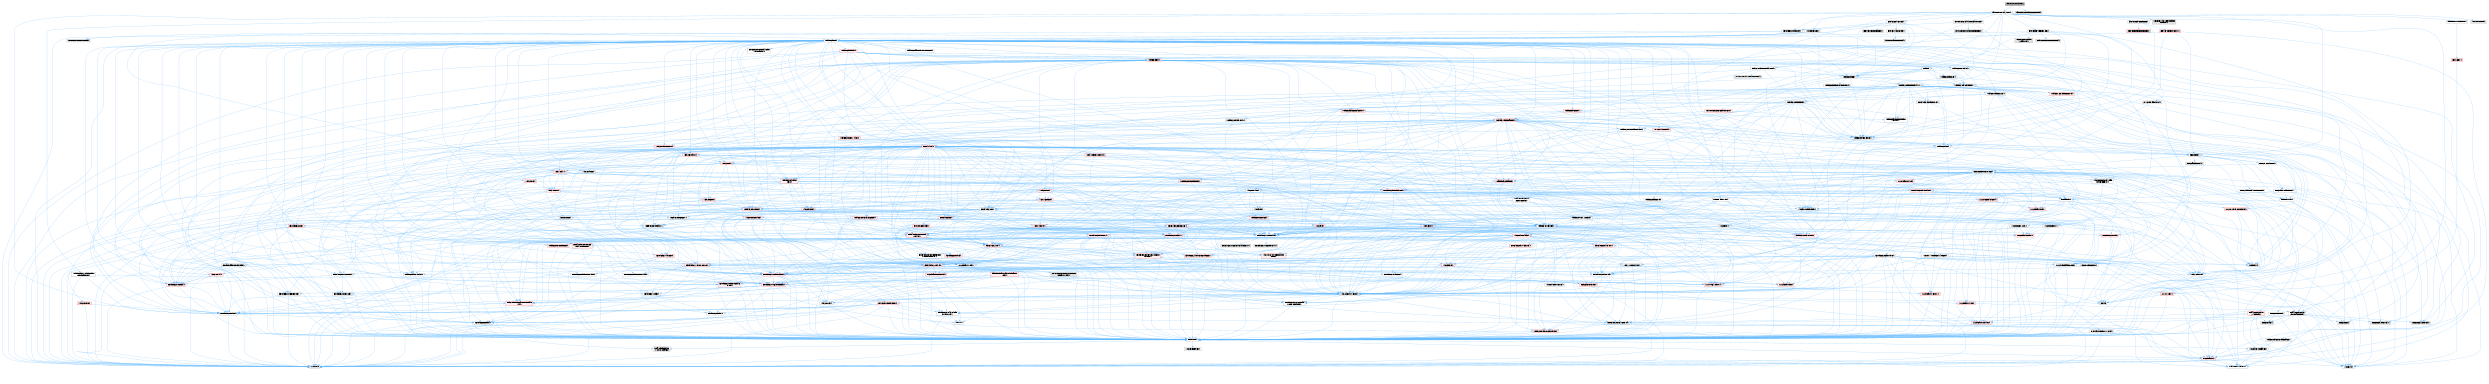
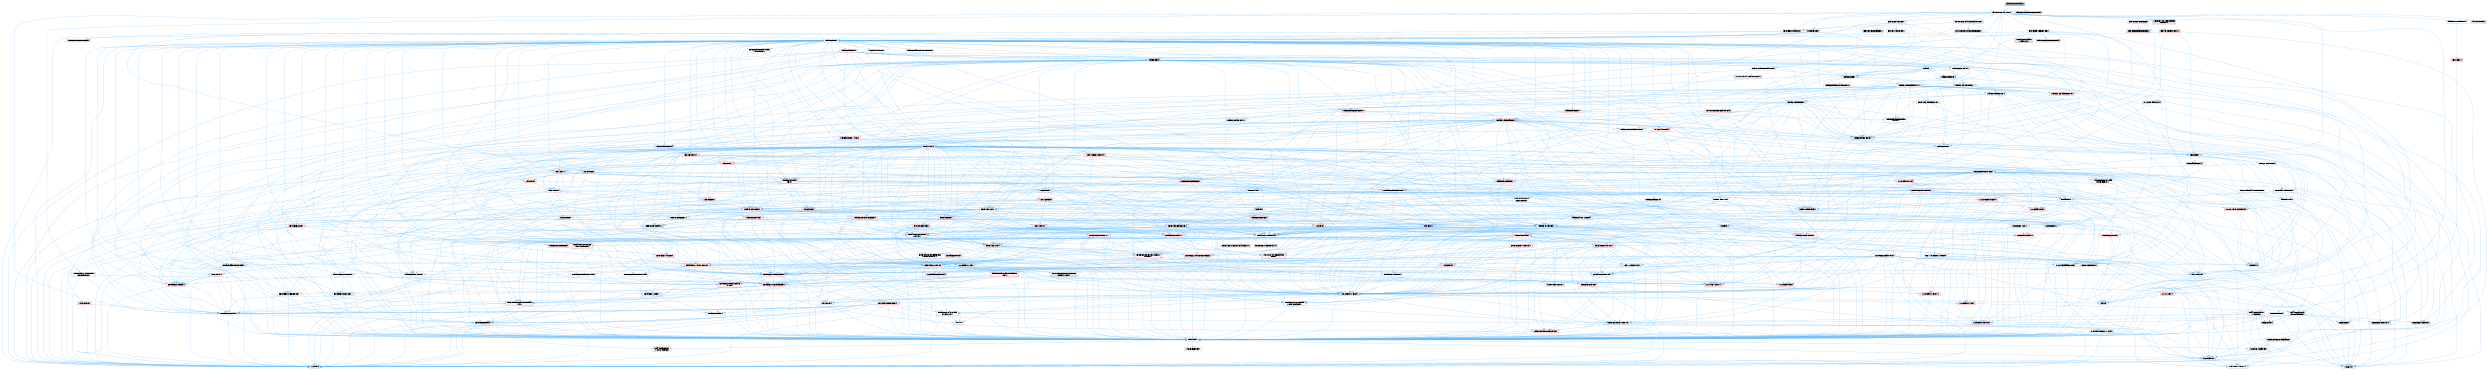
node "TimerHandle.generated.h": removed
node "Misc/FallbackStruct.h": added
edge "Containers/StringView.h" -> "Templates/RefCounting.h": now "Containers/StringView.h" -> "HAL/UnrealMemory.h"
node "Memory/VirtualStackAllocator.h": label "Memory/VirtualStackAllocator.h" -> "Mutex/VirtualStackAllocator.h"
